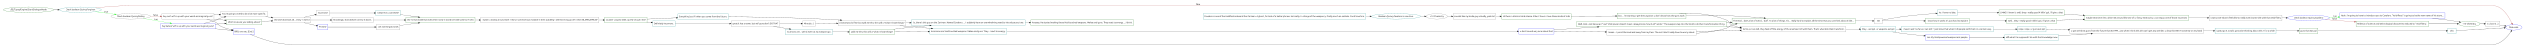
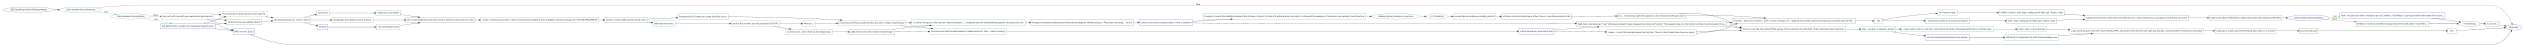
node "u don't sound very sure about that. n who is cavalero?": added
